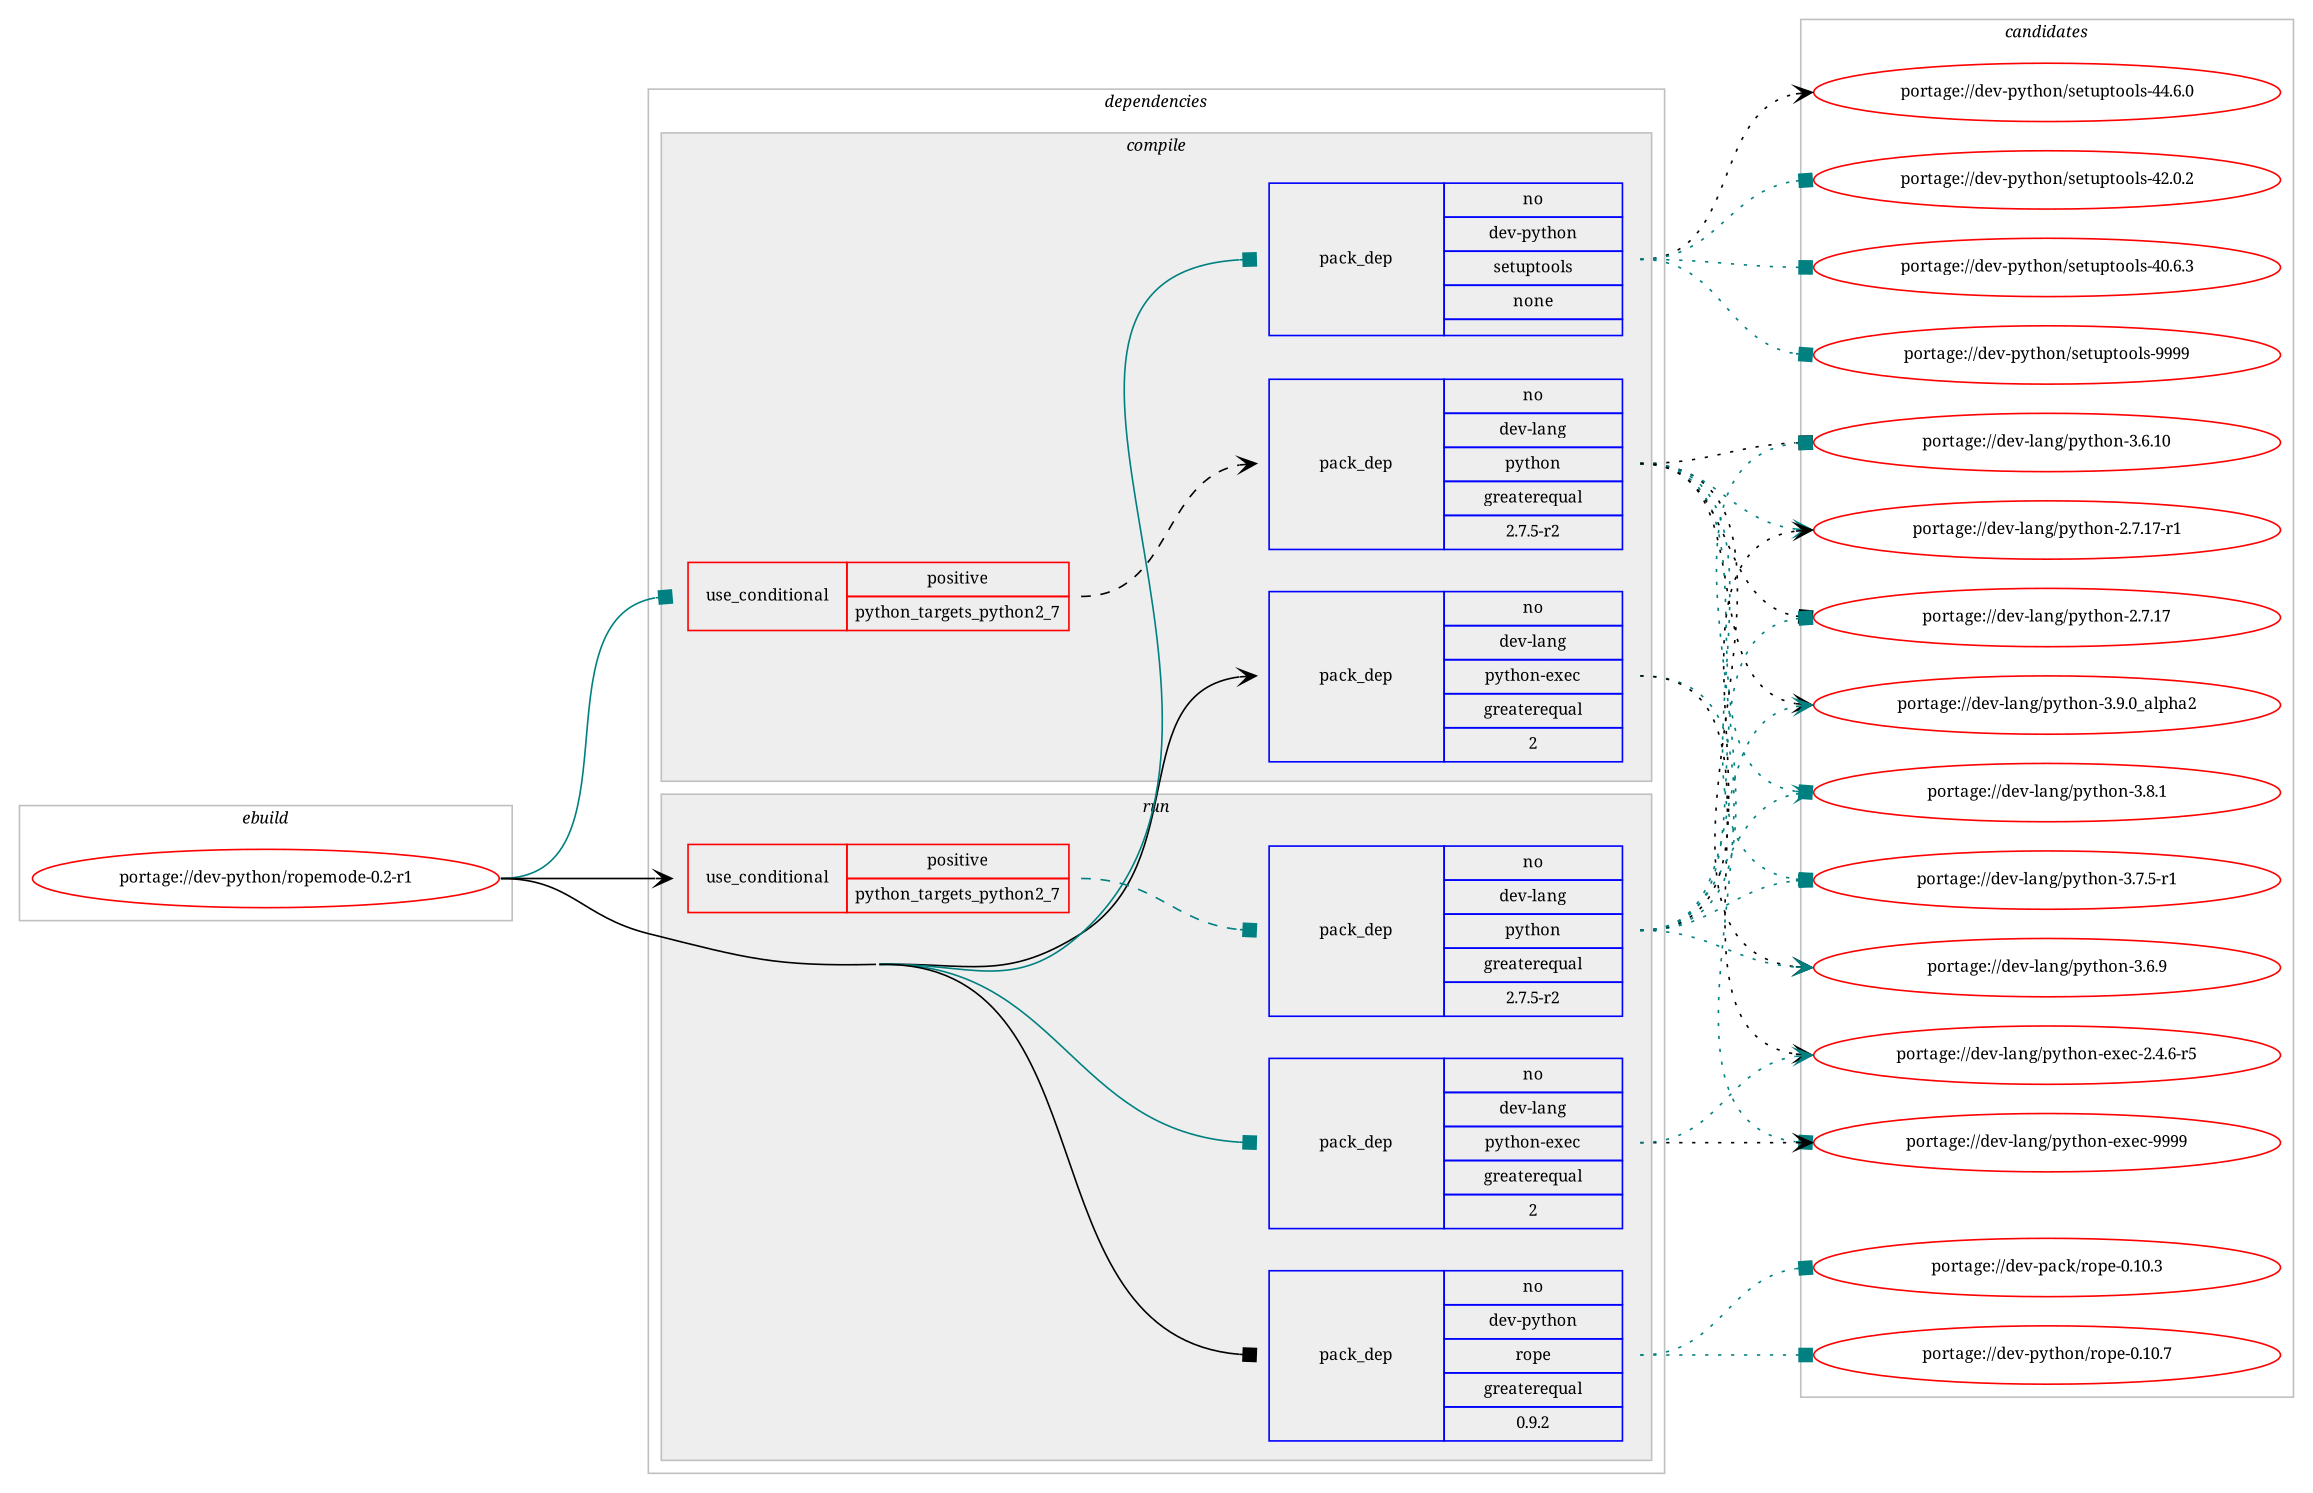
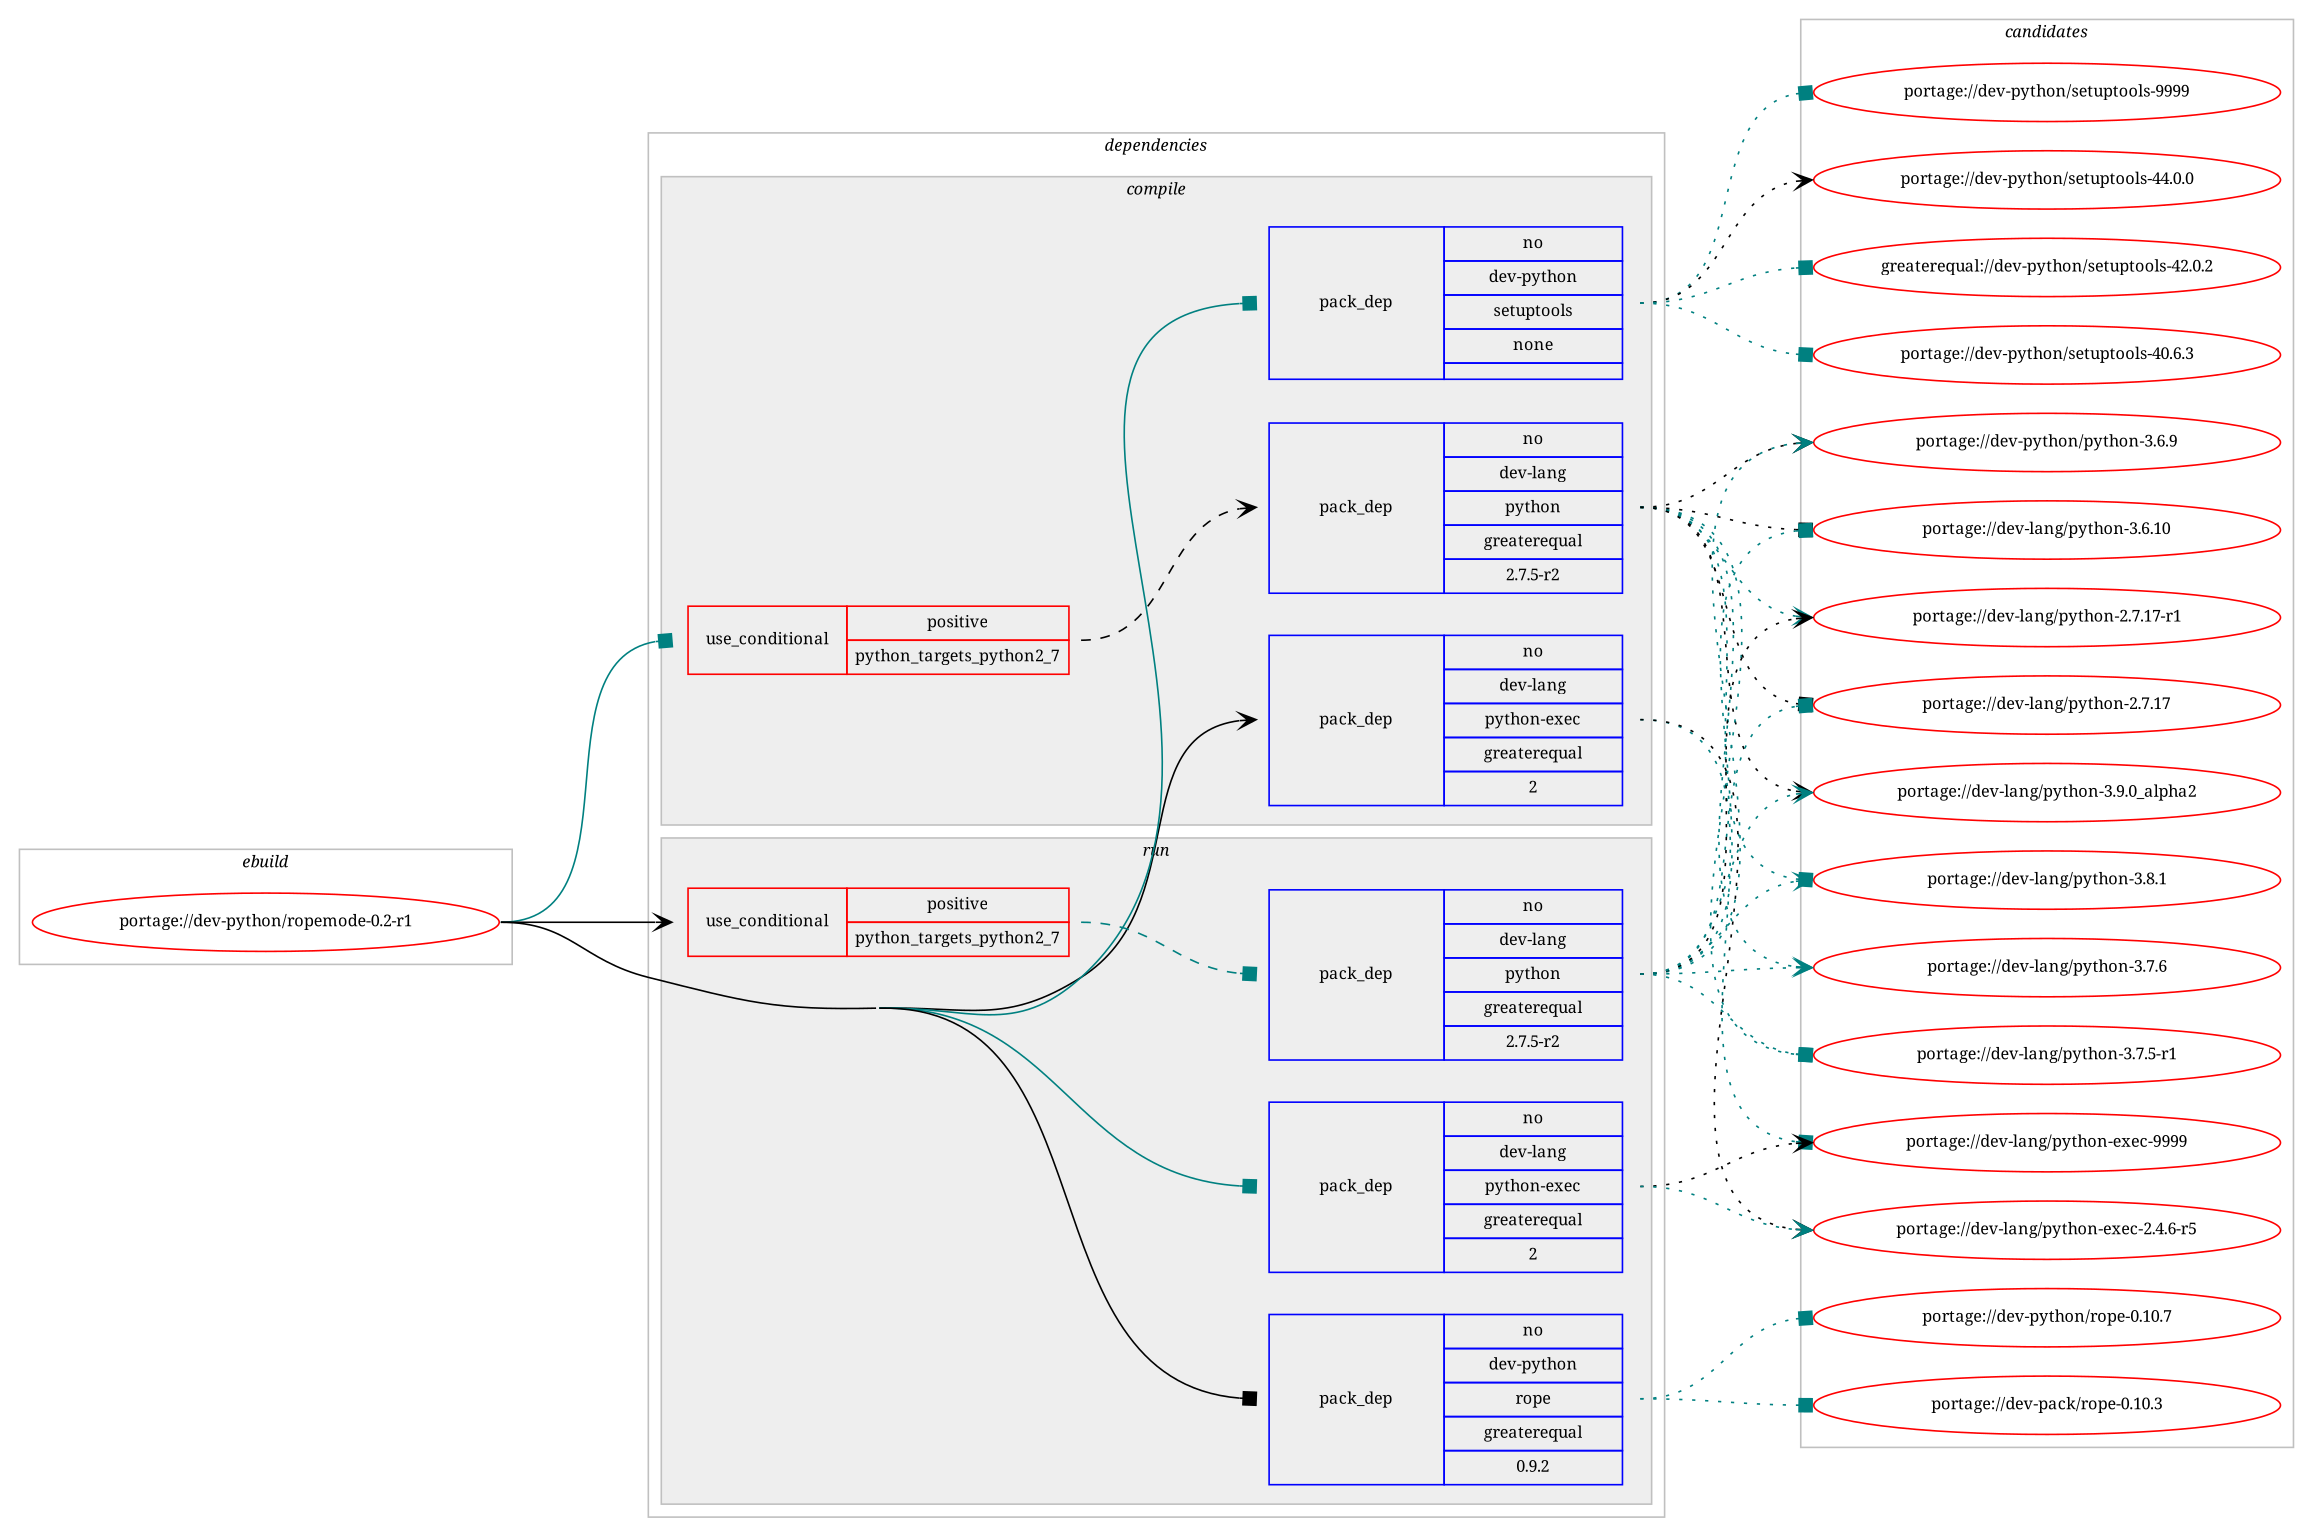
node "portage://dev-python/setuptools-44.6.0": label "portage://dev-python/setuptools-44.6.0" -> "portage://dev-python/setuptools-44.0.0"
node "portage://dev-python/setuptools-42.0.2": label "portage://dev-python/setuptools-42.0.2" -> "greaterequal://dev-python/setuptools-42.0.2"
node "portage://dev-lang/python-3.7.6": added
node "portage://dev-lang/python-3.6.9": label "portage://dev-lang/python-3.6.9" -> "portage://dev-python/python-3.6.9"
